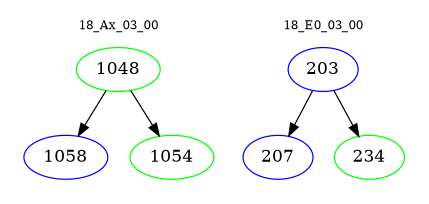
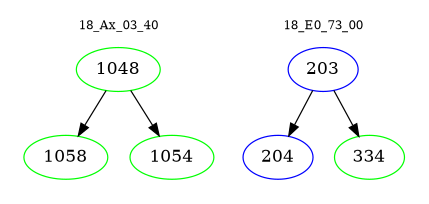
cluster "18_Ax_03_00": label "18_Ax_03_00" -> "18_Ax_03_40"
cluster "18_E0_03_00": label "18_E0_03_00" -> "18_E0_73_00"
node "1058": color blue -> green
node "207": label "207" -> "204"
node "234": label "234" -> "334"
